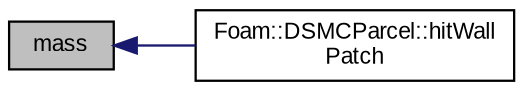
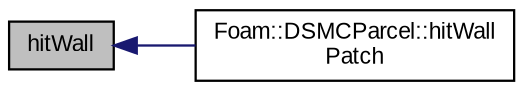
node "mass": label "mass" -> "hitWall"
